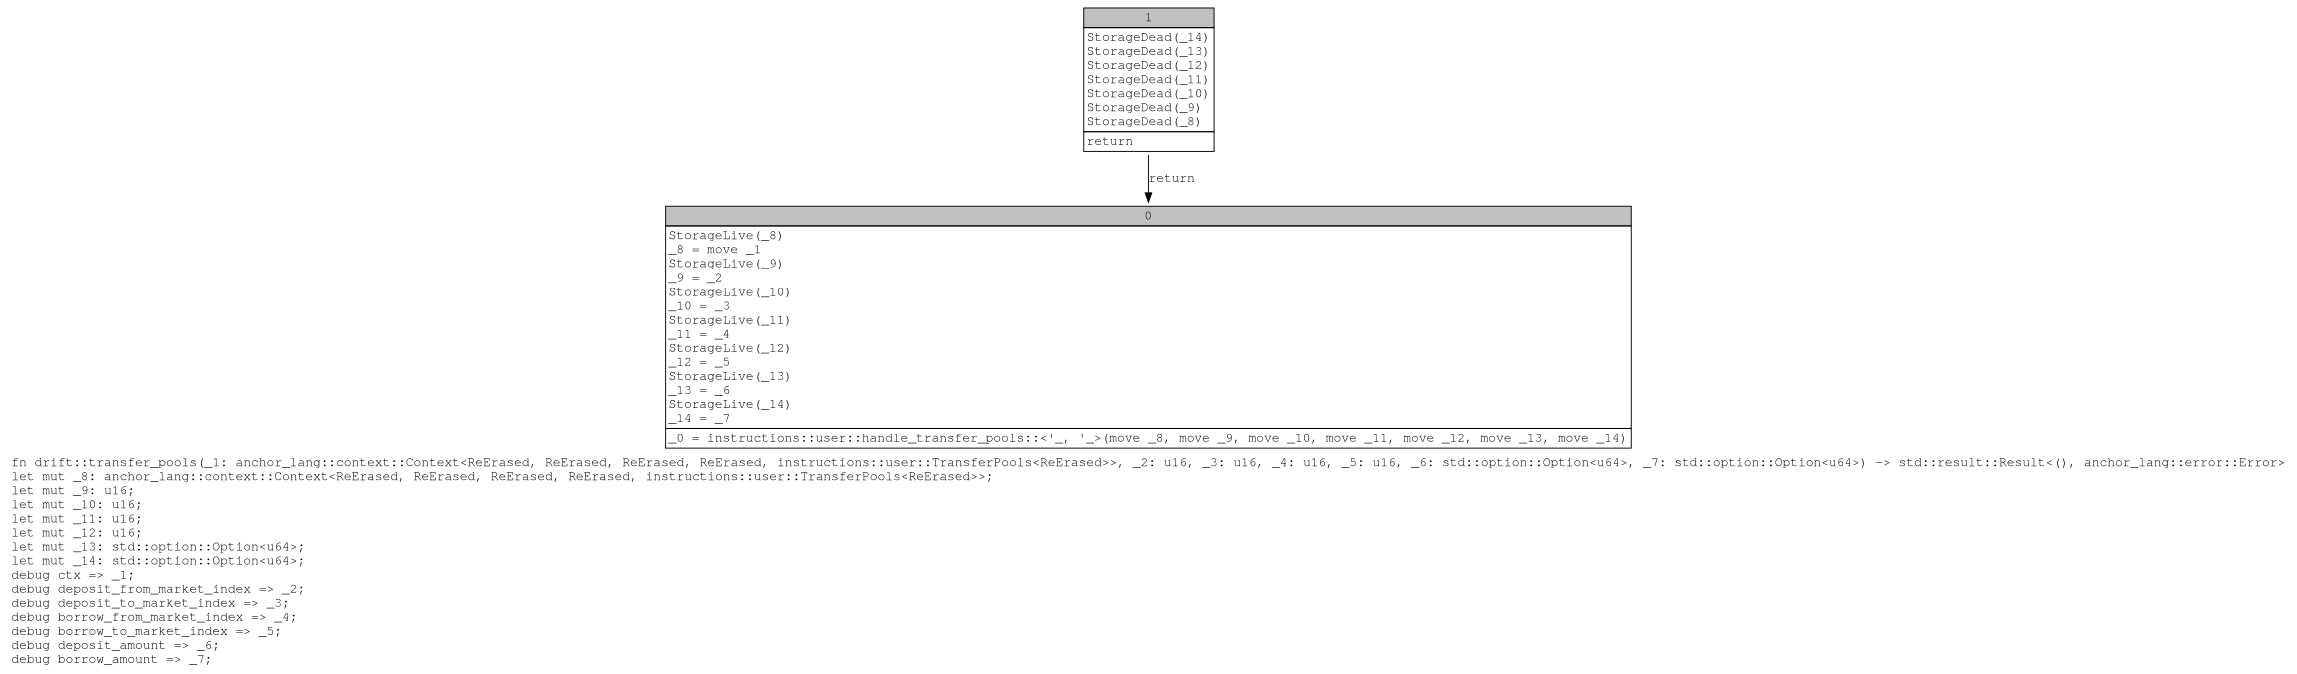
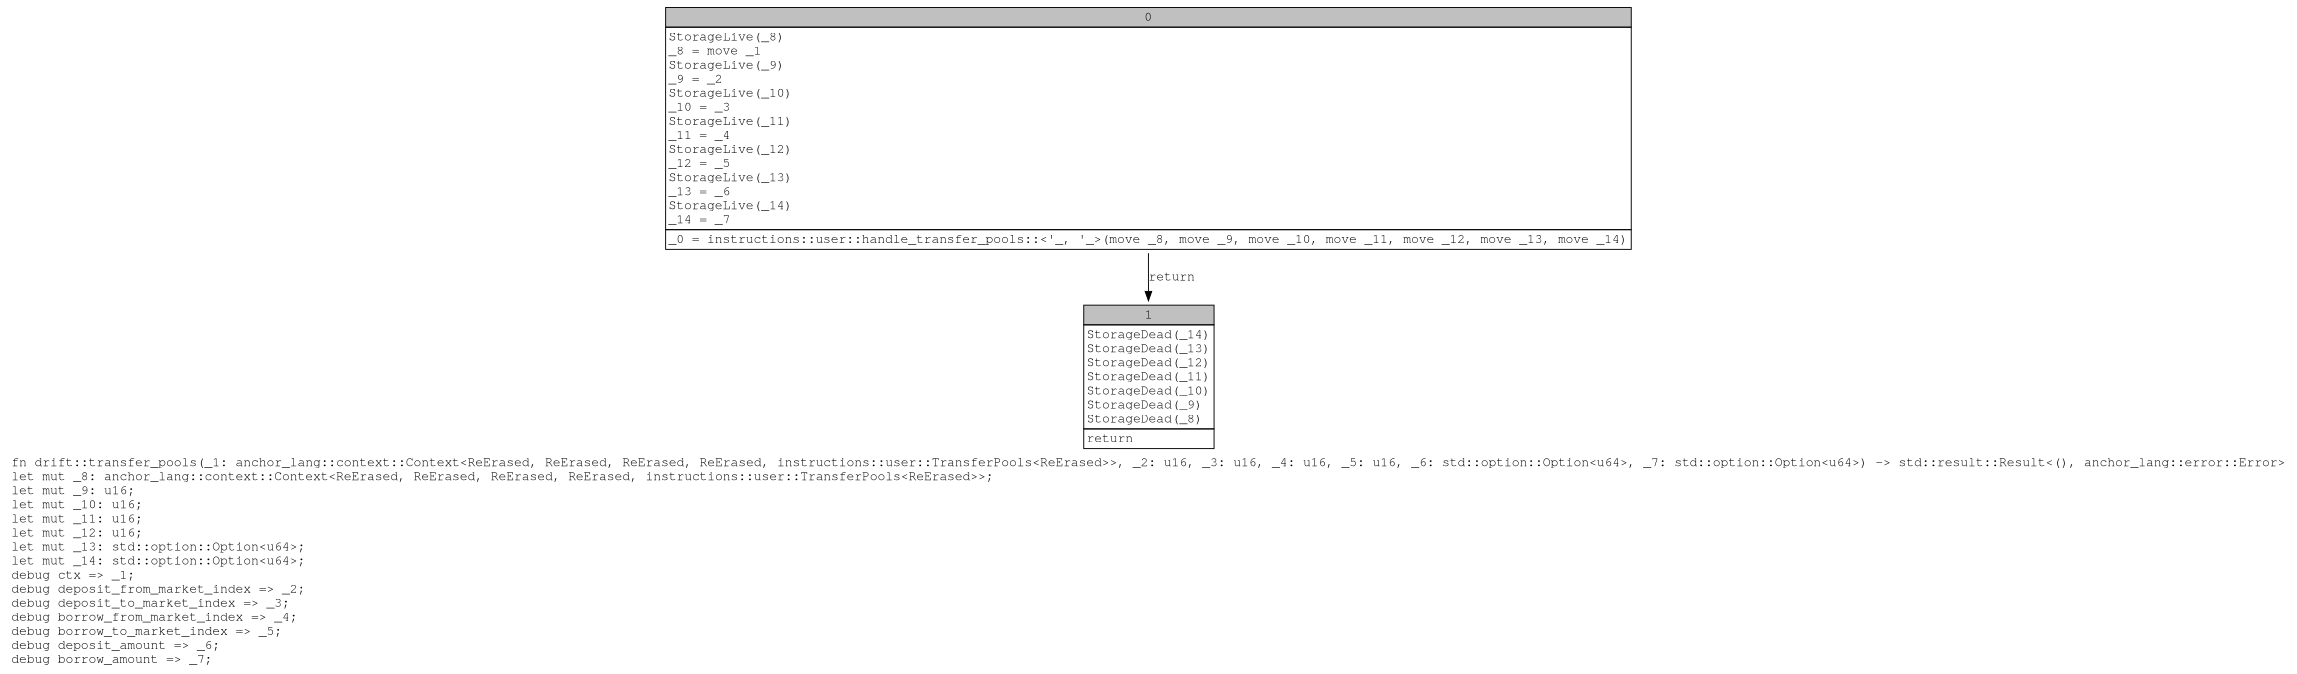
edge "1" -> "0": reversed
